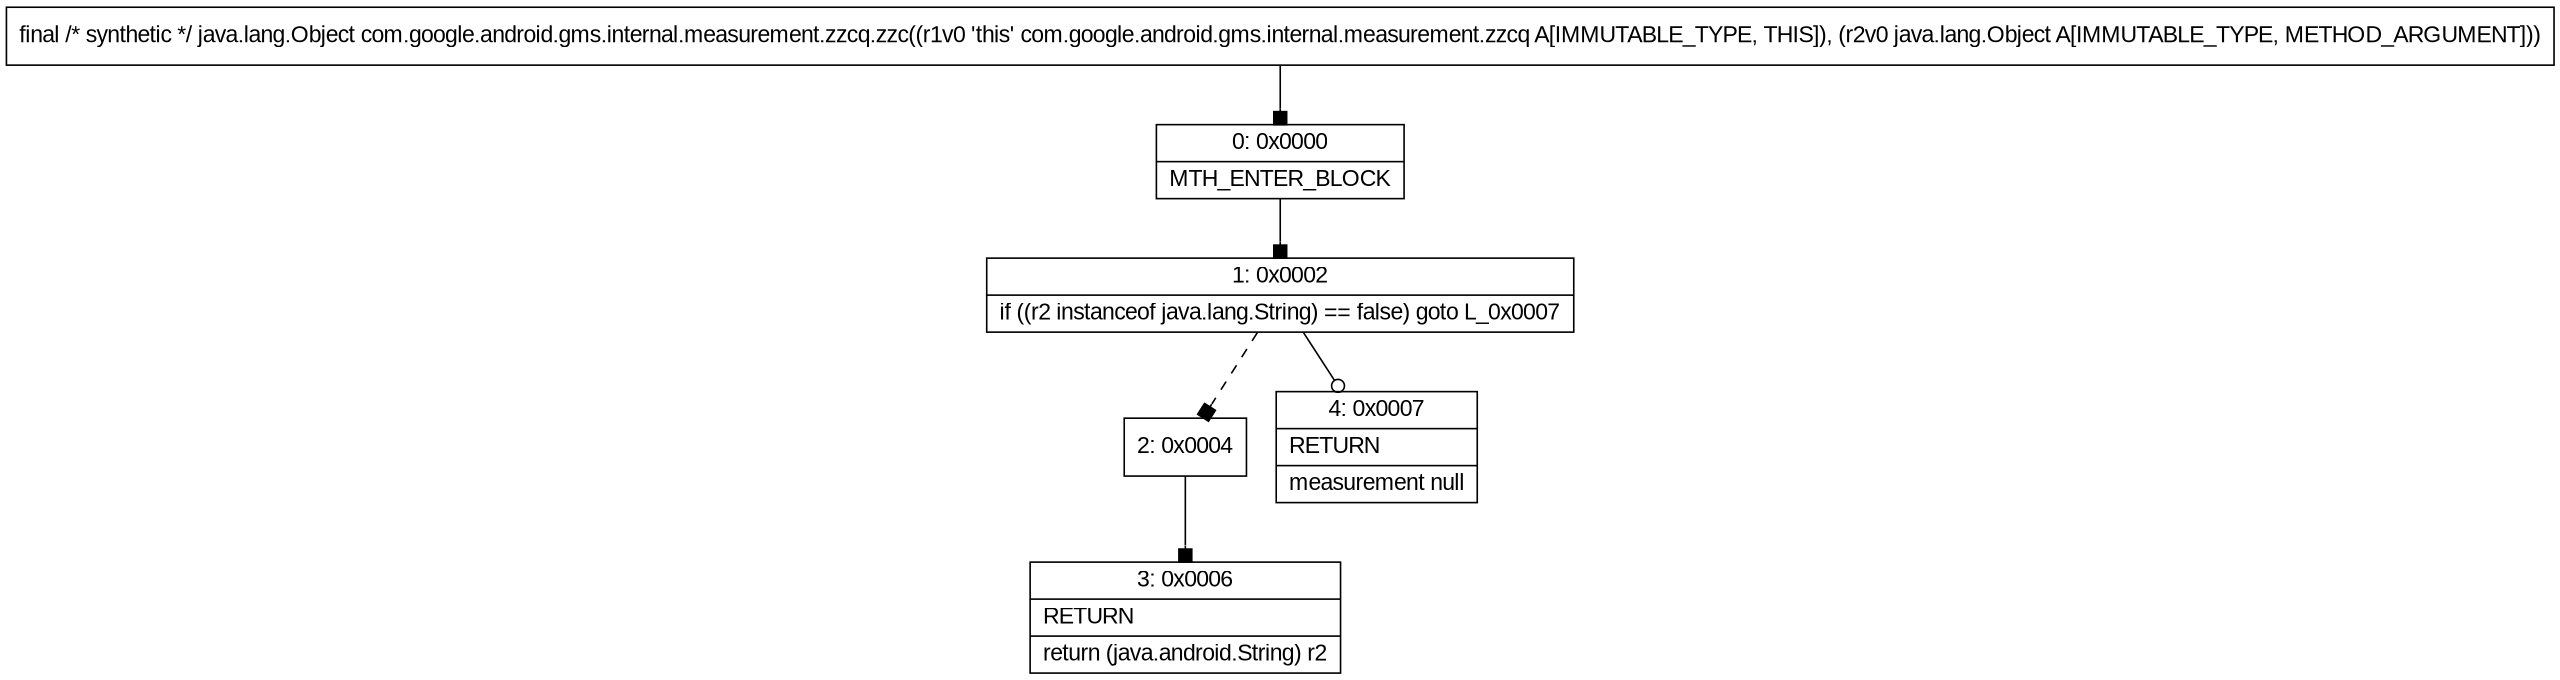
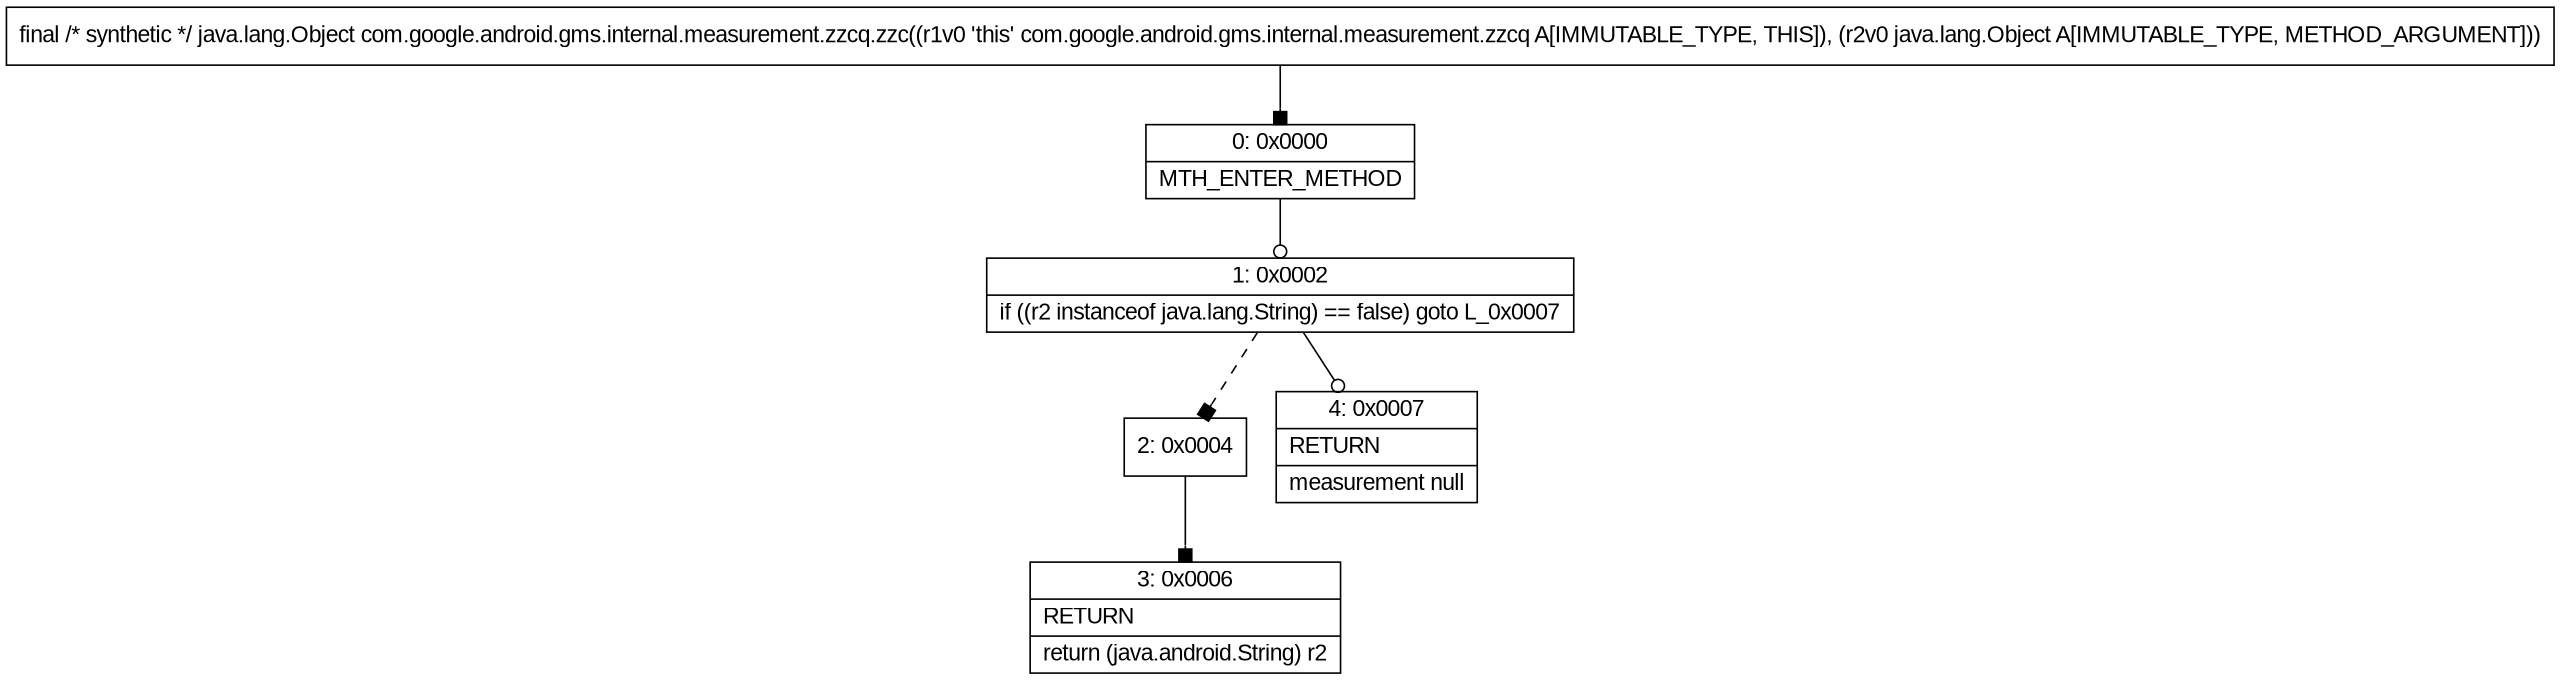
node "0: 0x0000": text "MTH_ENTER_BLOCK" -> "MTH_ENTER_METHOD"
edge "0: 0x0000" -> "1: 0x0002": arrowhead box -> odot
